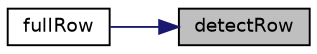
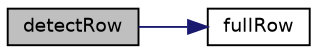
edge "fullRow" -> "detectRow": reversed
